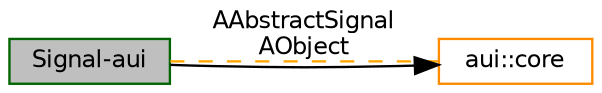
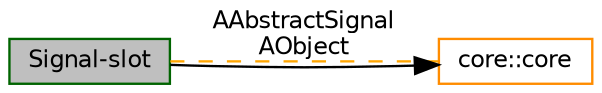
node "Signal-aui": label "Signal-aui" -> "Signal-slot"
node "aui::core": label "aui::core" -> "core::core"
